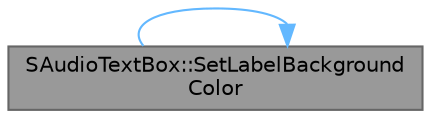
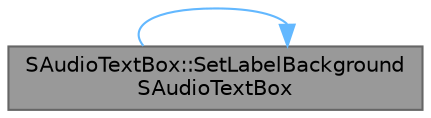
node "SAudioTextBox::SetLabelBackground Color": label "SAudioTextBox::SetLabelBackground Color" -> "SAudioTextBox::SetLabelBackground SAudioTextBox"
